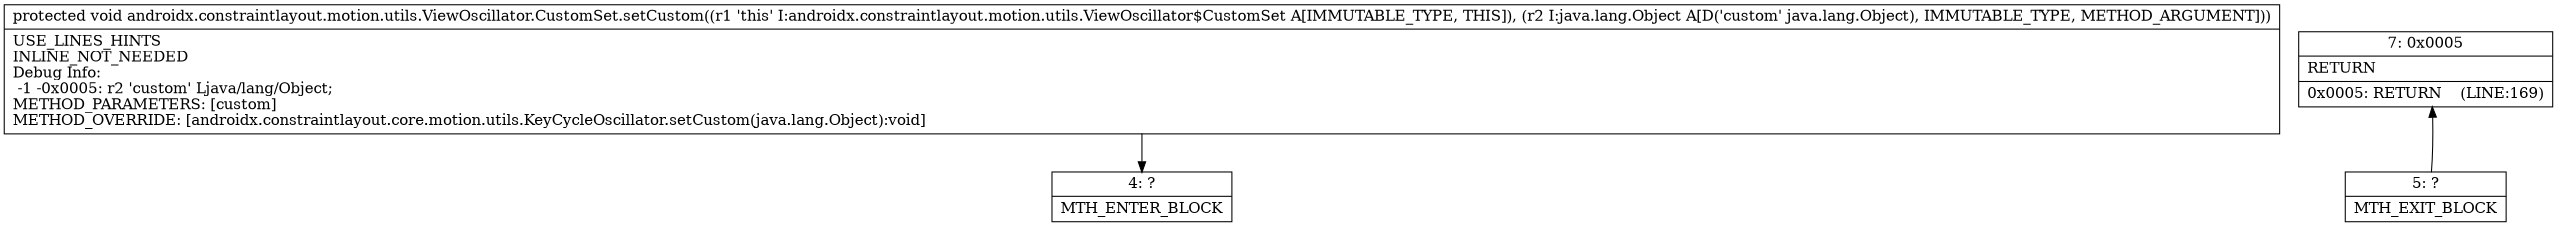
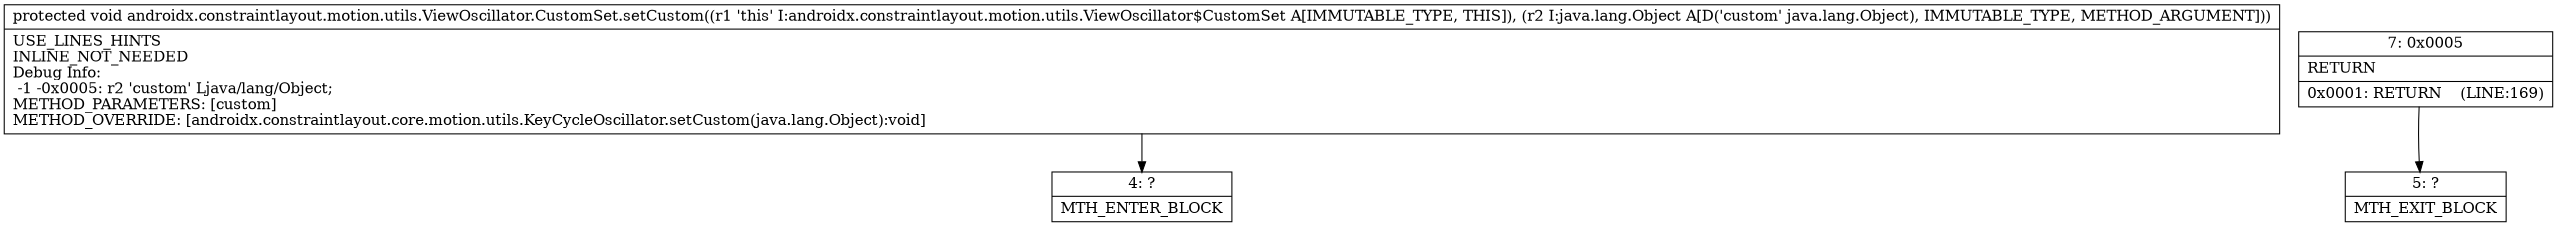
node "7: 0x0005": text "0x0005: RETURN    (LINE:169)" -> "0x0001: RETURN    (LINE:169)"
edge "5: ?" -> "7: 0x0005": reversed
